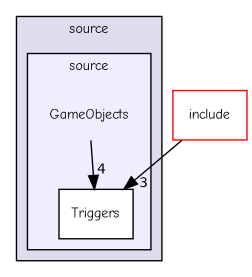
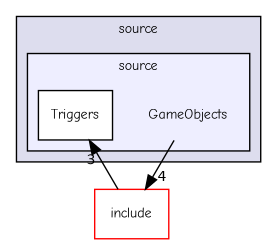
edge "GameObjects" -> "Triggers": now "GameObjects" -> "include"
